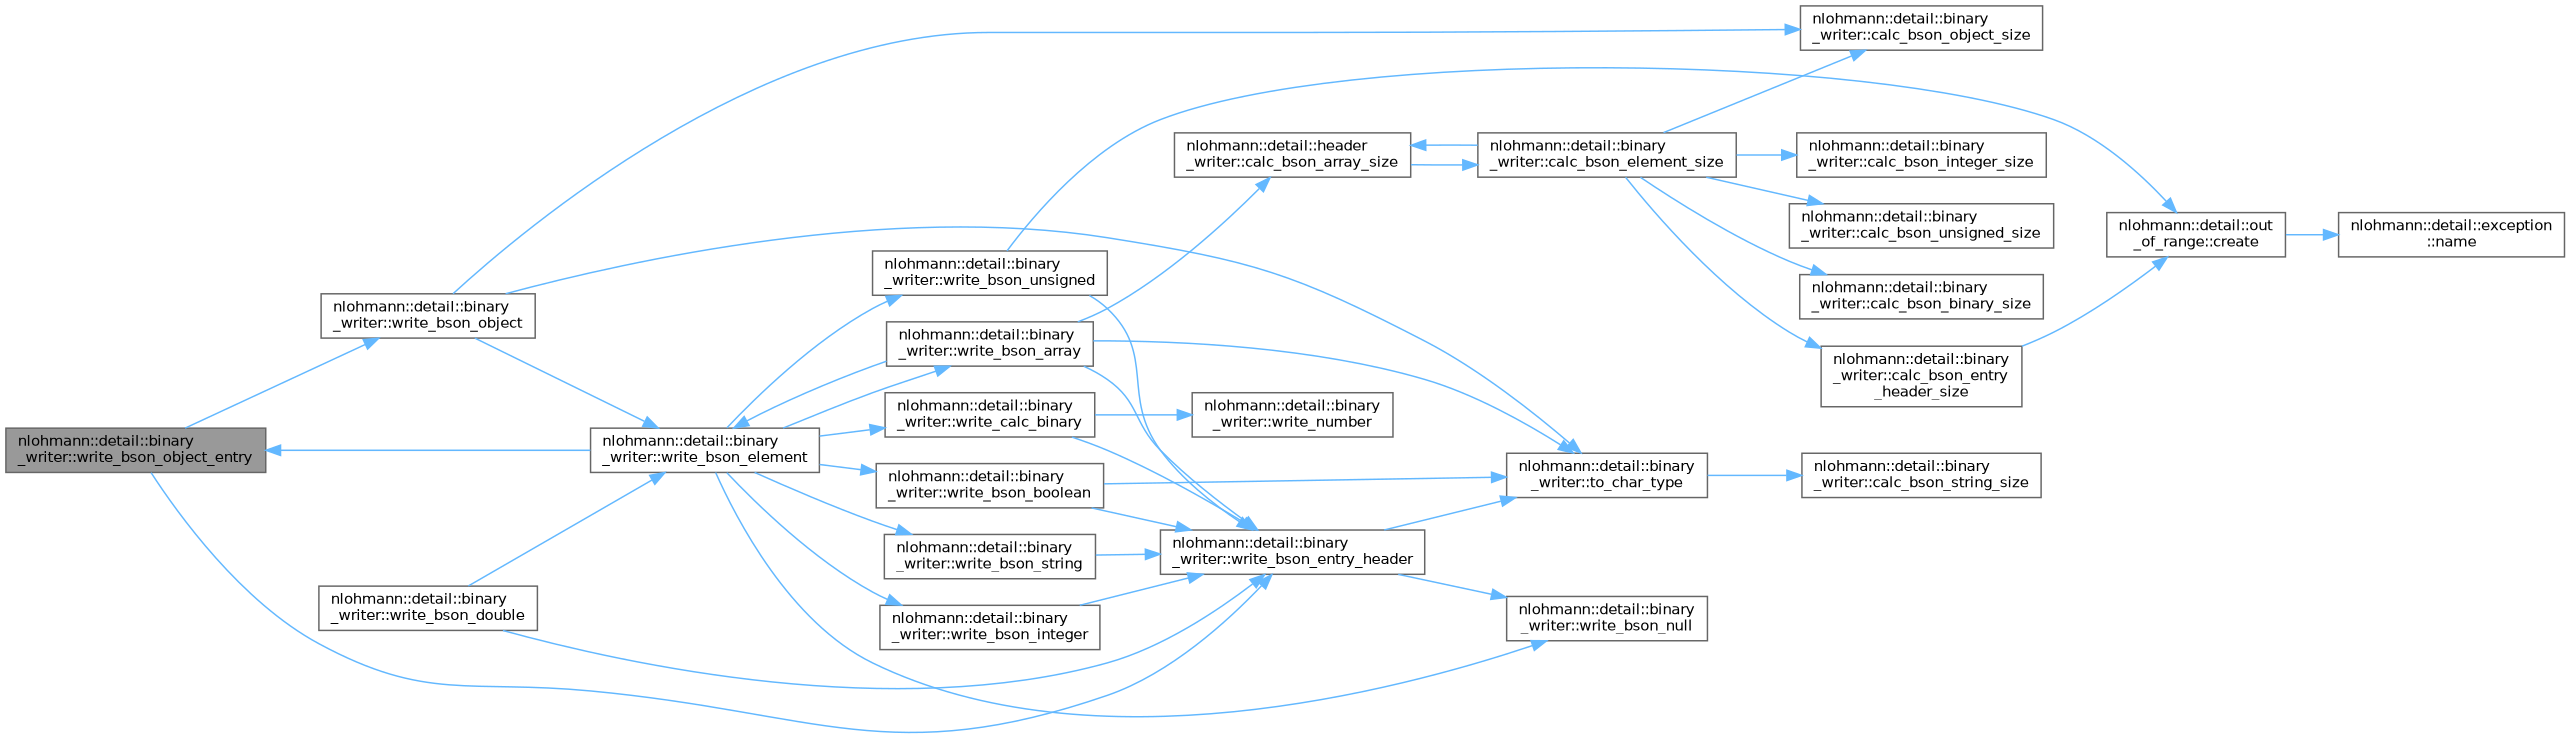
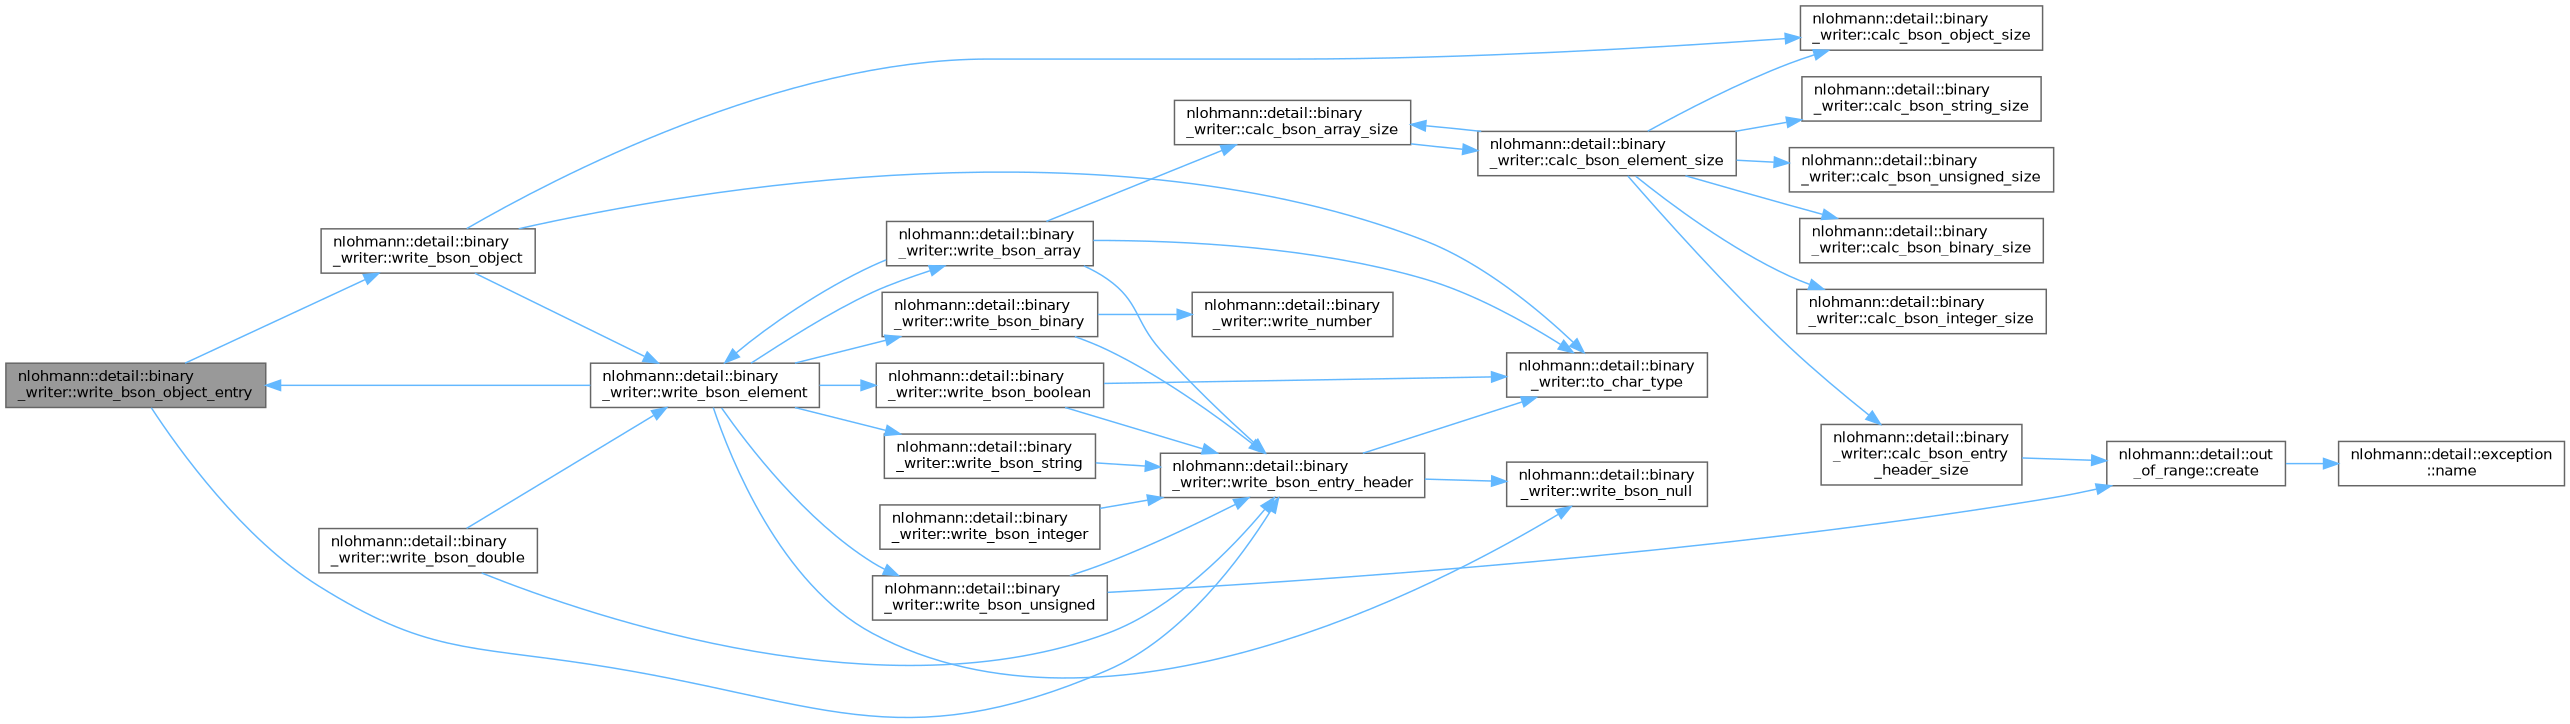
node "nlohmann::detail::header _writer::calc_bson_array_size": label "nlohmann::detail::header _writer::calc_bson_array_size" -> "nlohmann::detail::binary _writer::calc_bson_array_size"
node "nlohmann::detail::binary _writer::write_calc_binary": label "nlohmann::detail::binary _writer::write_calc_binary" -> "nlohmann::detail::binary _writer::write_bson_binary"
edge "nlohmann::detail::binary _writer::to_char_type" -> "nlohmann::detail::binary _writer::calc_bson_string_size": now "nlohmann::detail::binary _writer::calc_bson_element_size" -> "nlohmann::detail::binary _writer::calc_bson_string_size"
edge "nlohmann::detail::binary _writer::write_bson_element" -> "nlohmann::detail::binary _writer::write_bson_integer": removed
